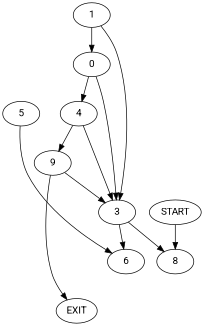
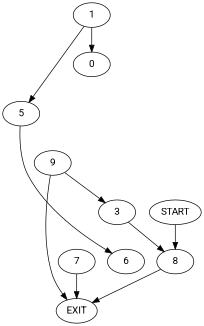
edge "1" -> "3": now "1" -> "5"
node "4": removed
edge "0" -> "3": removed
edge "3" -> "6": removed
node "7": added
edge "8" -> "EXIT": added
